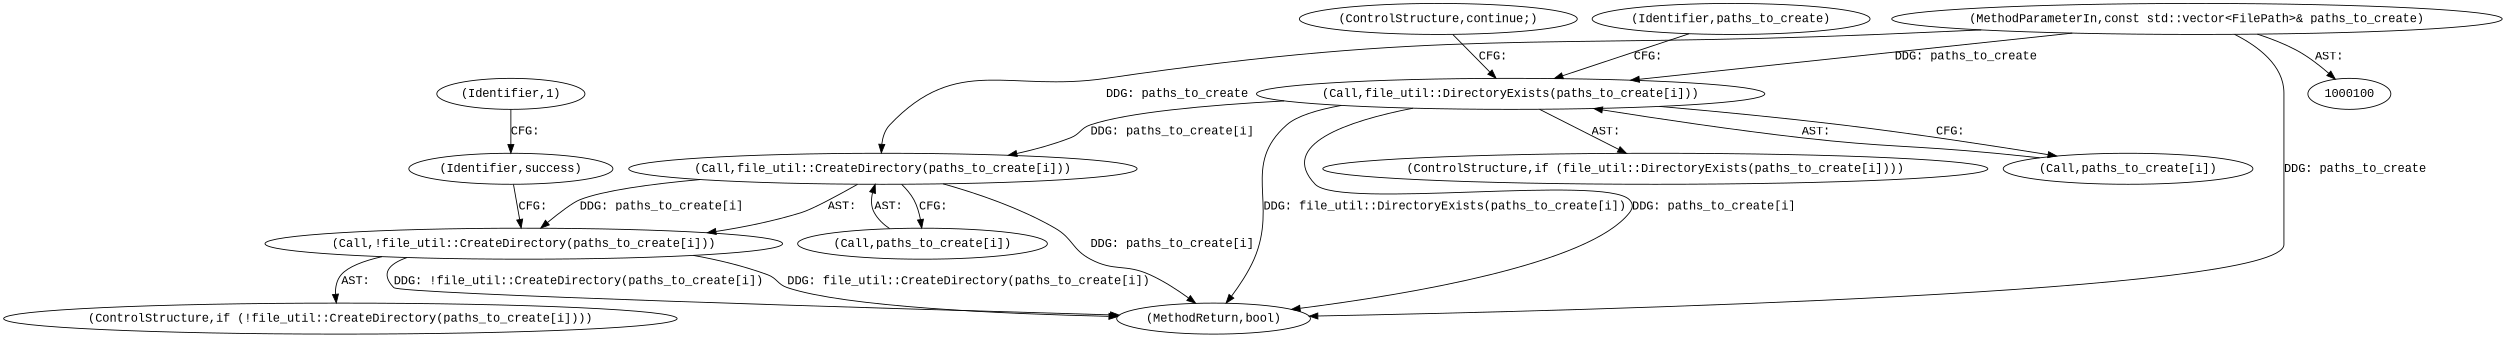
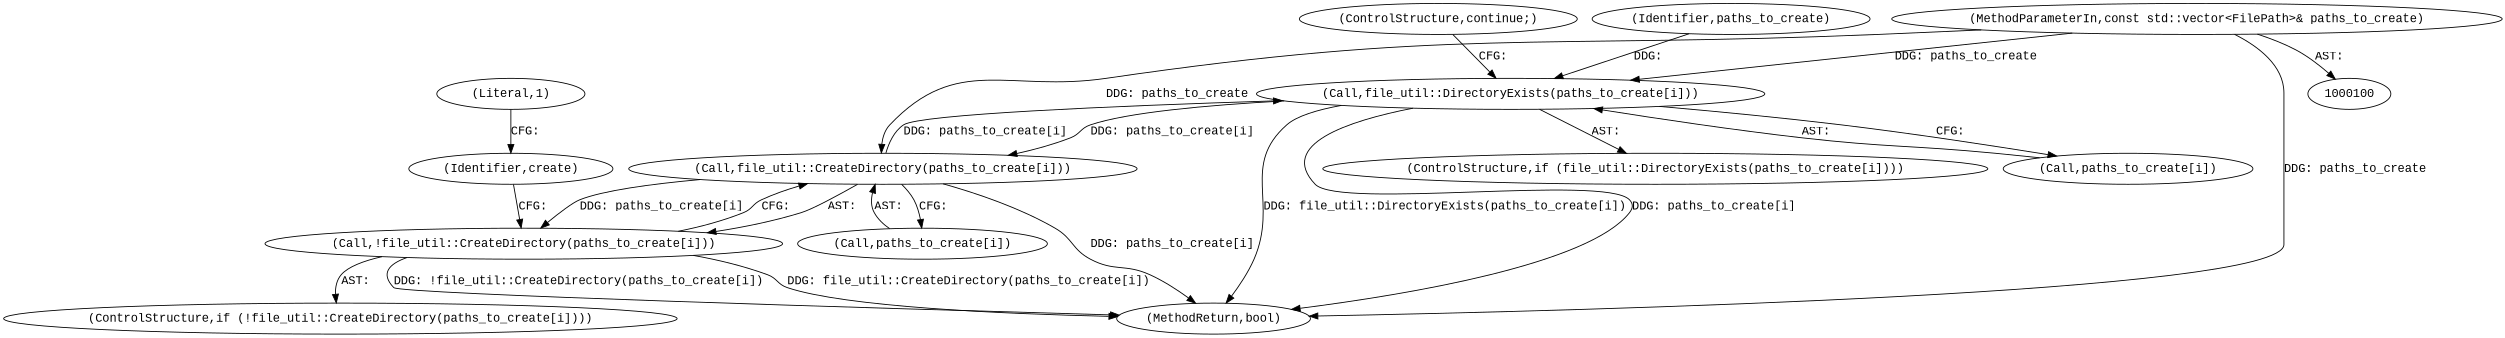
edge "(Identifier,paths_to_create)" -> "(Call,file_util::DirectoryExists(paths_to_create[i]))": label "CFG: " -> "DDG: "
node "(Identifier,1)": label "(Identifier,1)" -> "(Literal,1)"
edge "(Call,file_util::CreateDirectory(paths_to_create[i]))" -> "(Call,file_util::DirectoryExists(paths_to_create[i]))": added, label "DDG: paths_to_create[i]"
node "(Identifier,success)": label "(Identifier,success)" -> "(Identifier,create)"
edge "(Call,!file_util::CreateDirectory(paths_to_create[i]))" -> "(Call,file_util::CreateDirectory(paths_to_create[i]))": added, label "CFG:"
